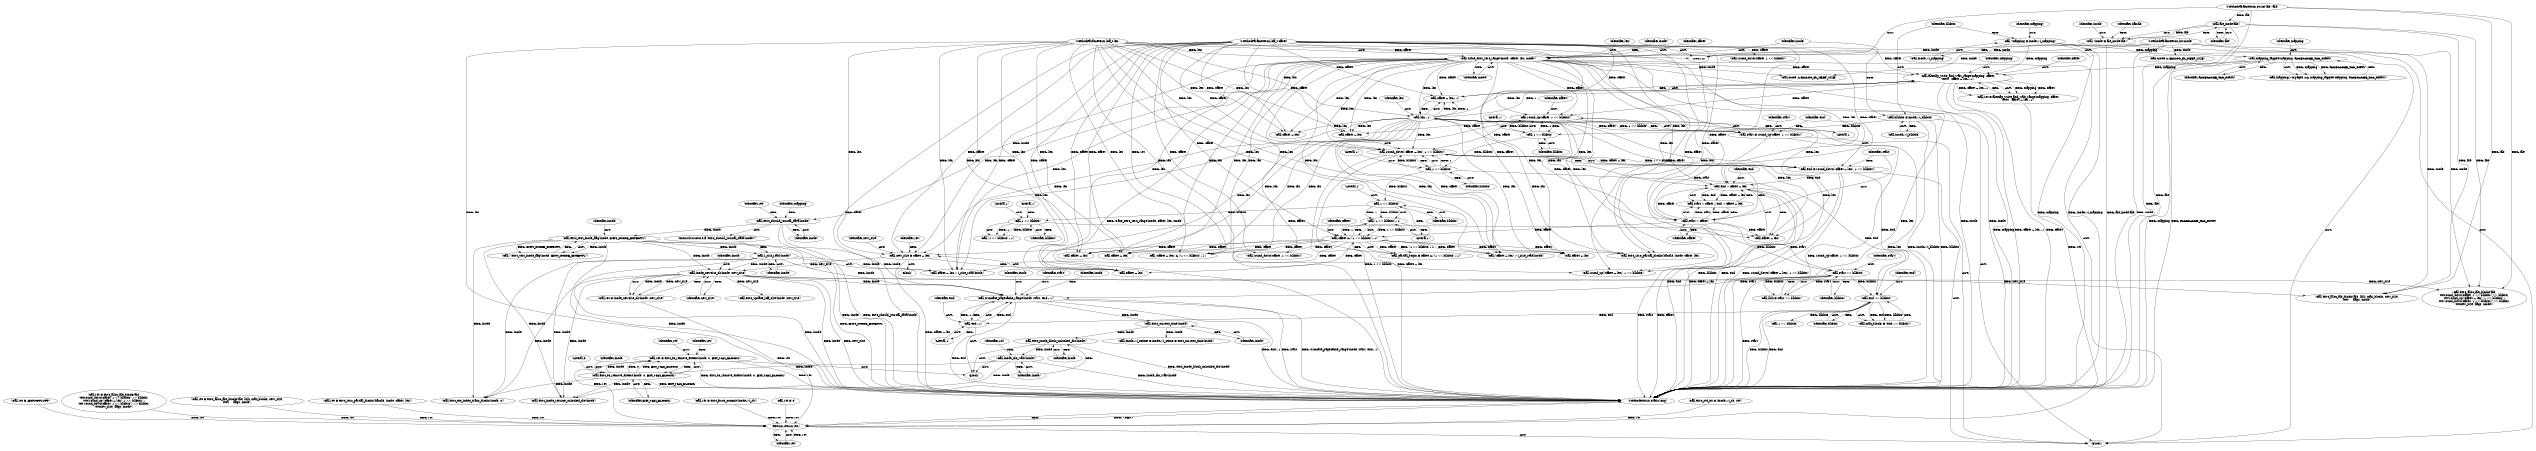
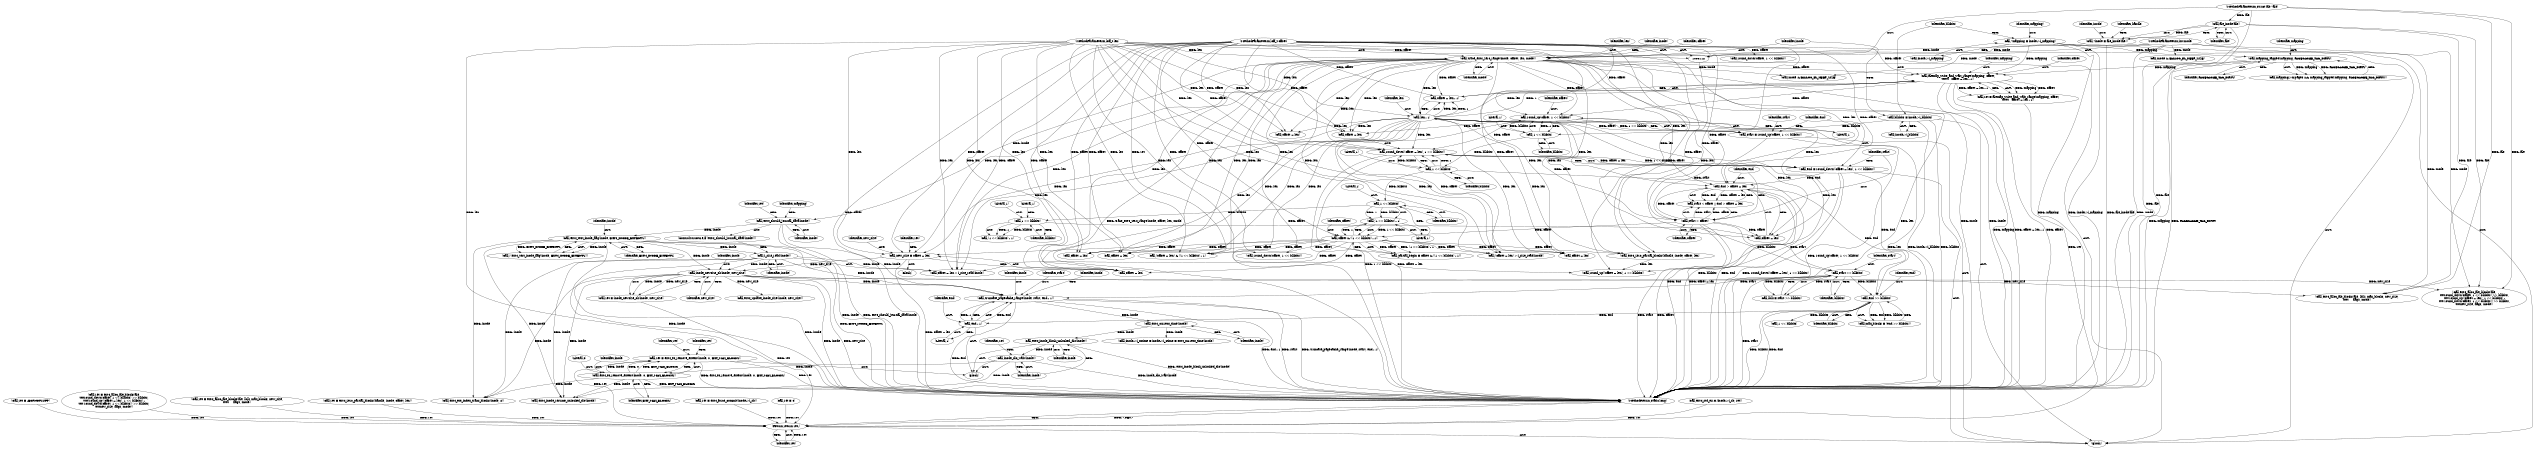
edge "(Call,trace_ext4_zero_range(inode, offset, len, mode))" -> "(Call,round_up((offset + len), 1 << blkbits))": now "(Call,ext4_zero_partial_blocks(handle, inode, offset, len))" -> "(Call,round_up((offset + len), 1 << blkbits))"
node "(Identifier,EXT4_INODE_EXTENTS)": added
node "(Call,ext4_update_loff_size(inode, new_size))": label "(Call,ext4_update_loff_size(inode, new_size))" -> "(Call,ext4_update_inode_size(inode, new_size))"
